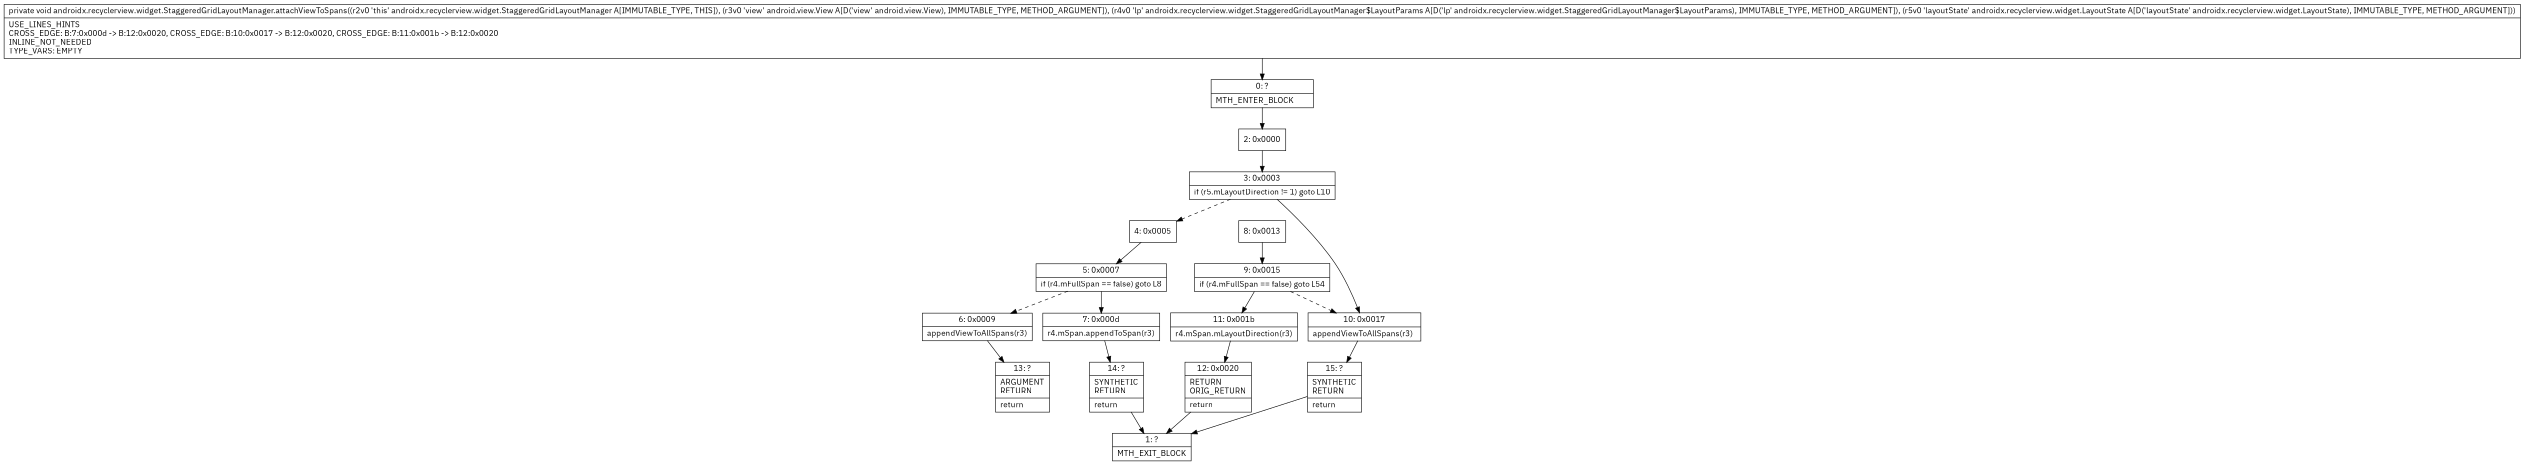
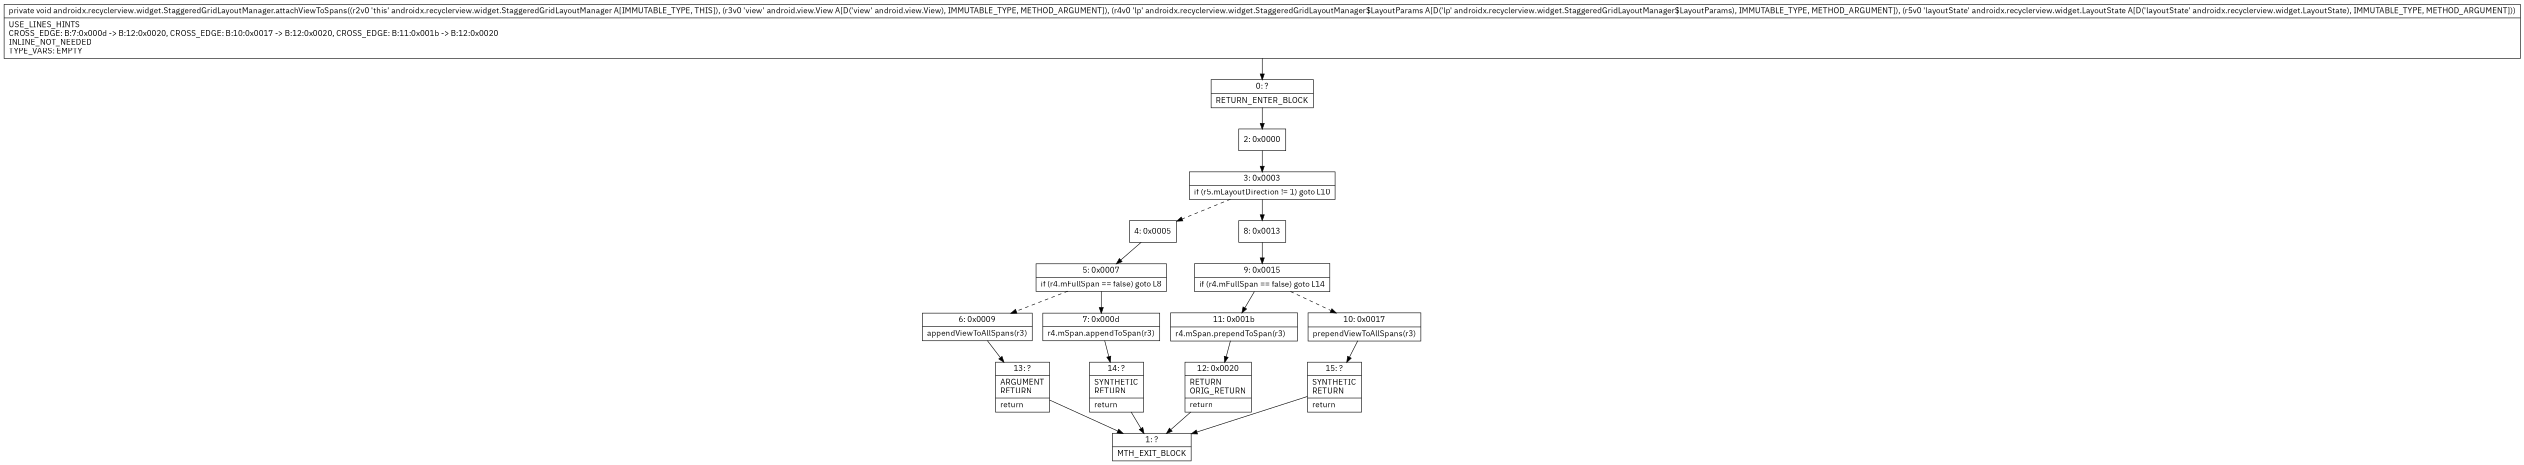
node "0: ?": text "MTH_ENTER_BLOCK" -> "RETURN_ENTER_BLOCK"
edge "3: 0x0003" -> "10: 0x0017": now "3: 0x0003" -> "8: 0x0013"
node "9: 0x0015": text "if (r4.mFullSpan == false) goto L54" -> "if (r4.mFullSpan == false) goto L14"
node "11: 0x001b": text "r4.mSpan.mLayoutDirection(r3)" -> "r4.mSpan.prependToSpan(r3)"
node "10: 0x0017": text "appendViewToAllSpans(r3)" -> "prependViewToAllSpans(r3)"
edge "13: ?" -> "1: ?": added
